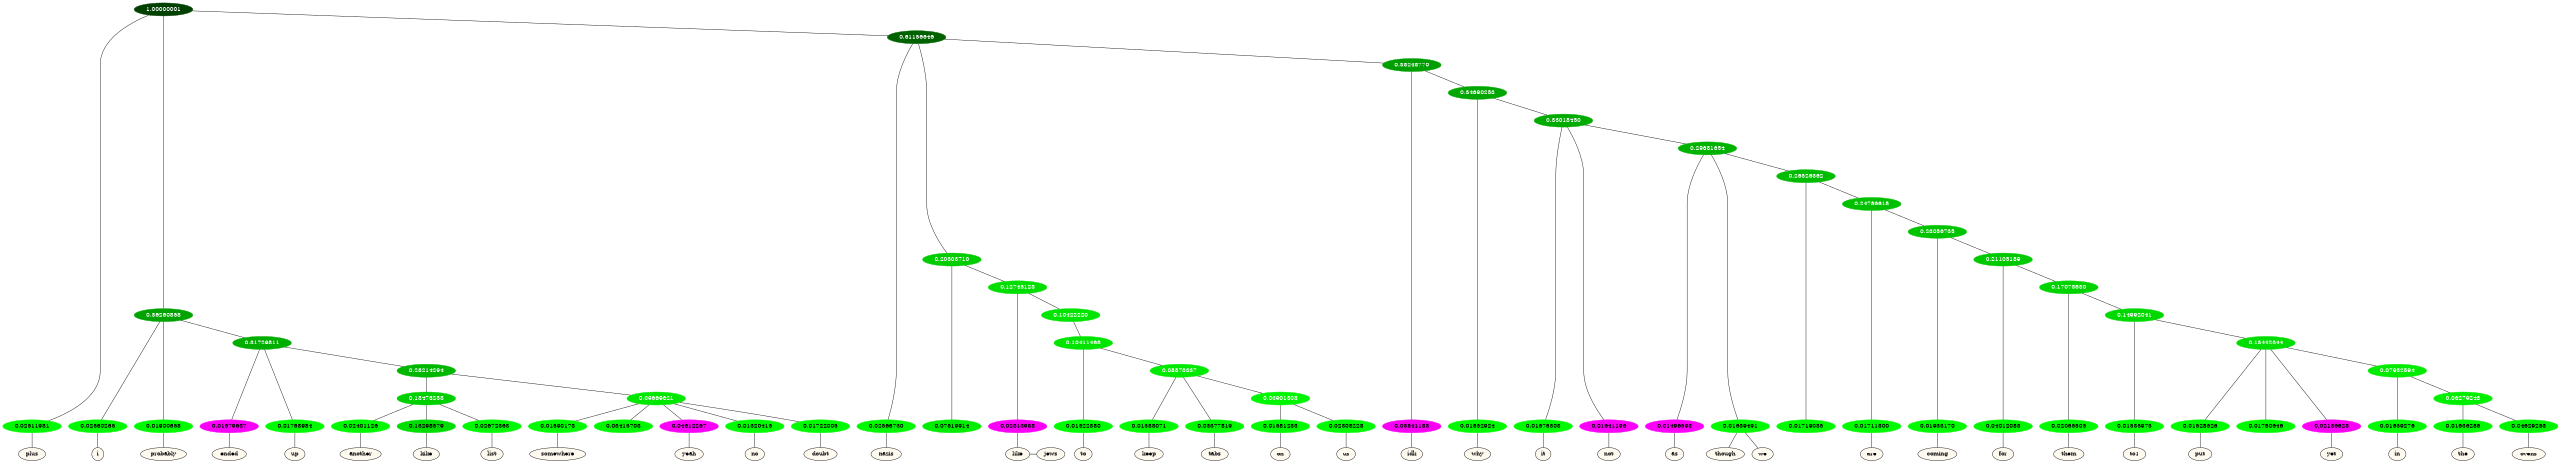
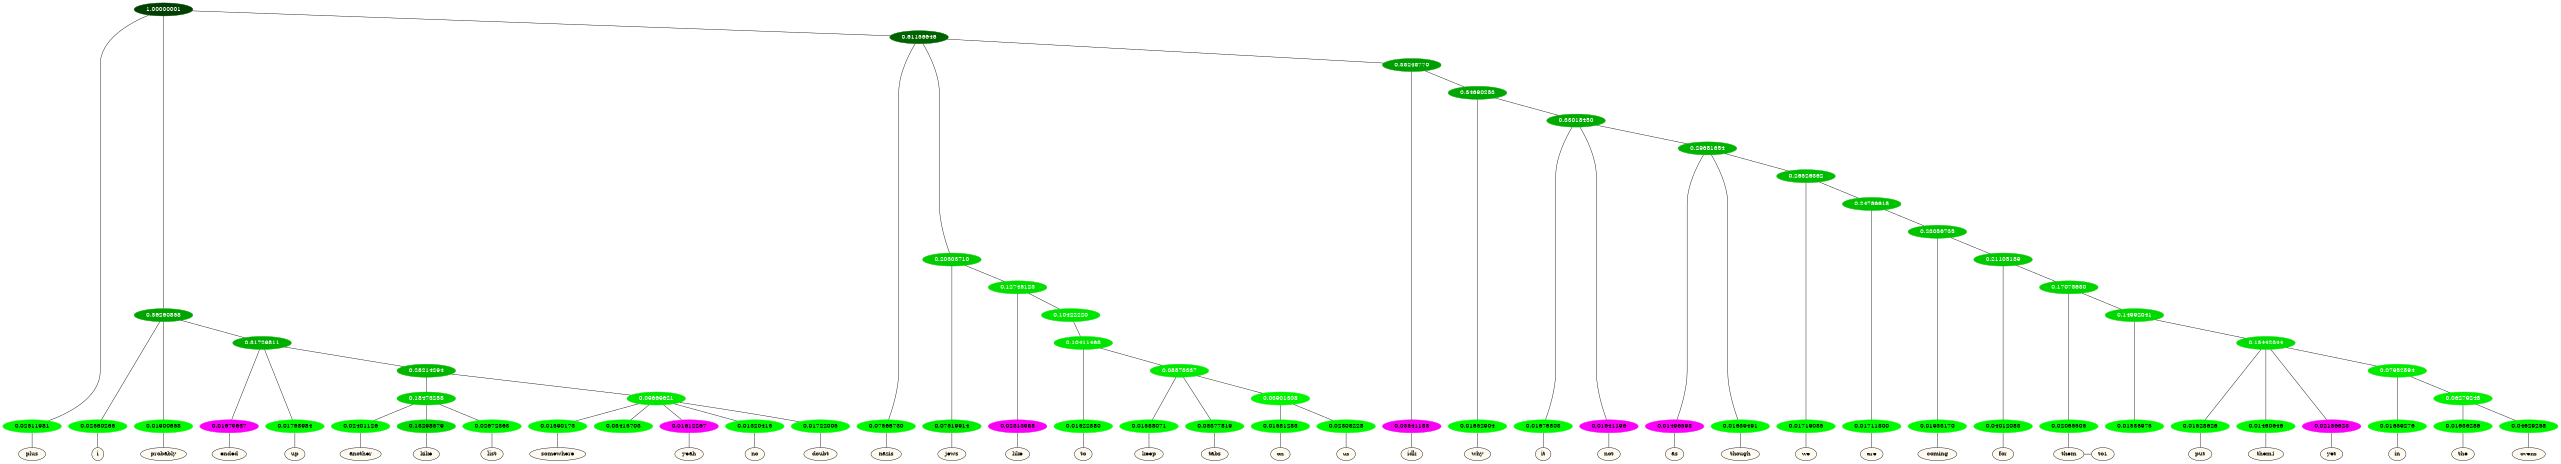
node "0.04612267": label "0.04612267" -> "0.01612267"
node "0.02566730": label "0.02566730" -> "0.07566730"
node "0.01652924": label "0.01652924" -> "0.01652904"
node "0.01760646": label "0.01760646" -> "0.01460646"
edge "0.01535975" -- "to1": now "them" -- "to1"
edge "0.01639491" -- "we": now "0.01719085" -- "we"
edge "like" -- "jews": now "0.07519914" -- "jews"
node "them1": added
